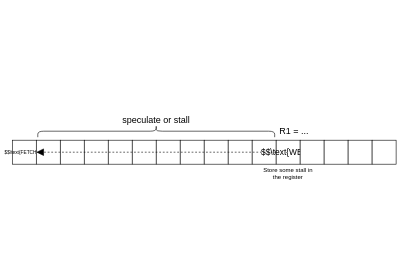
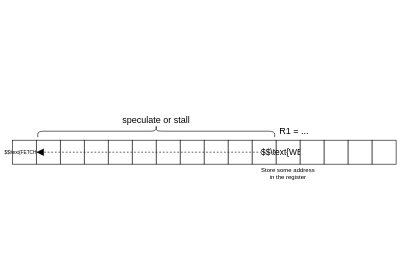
node "Store some stall in the register": label "Store some stall in the register" -> "Store some address in the register"
